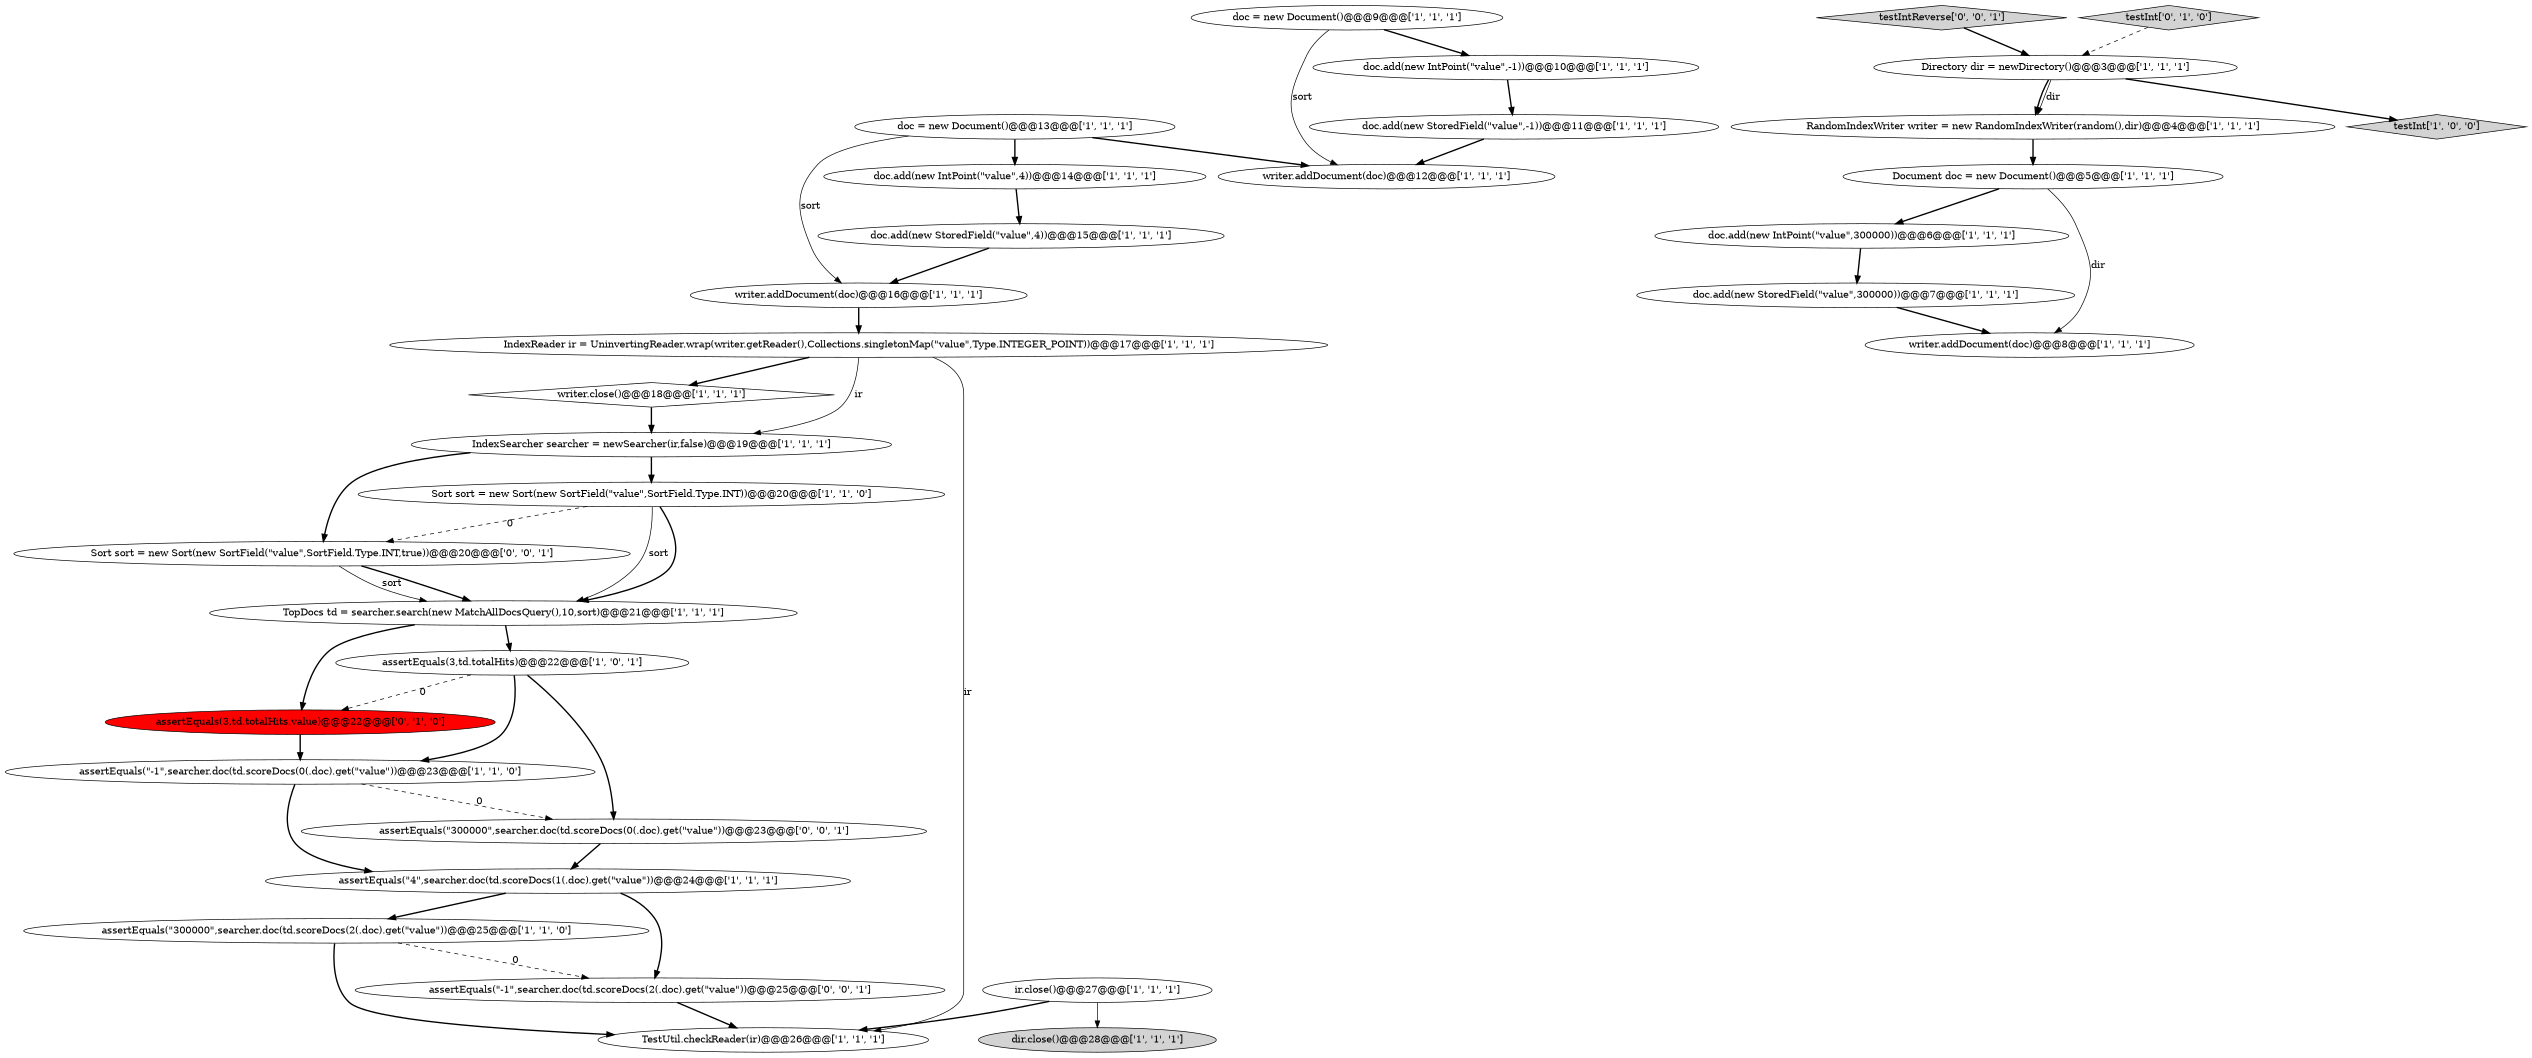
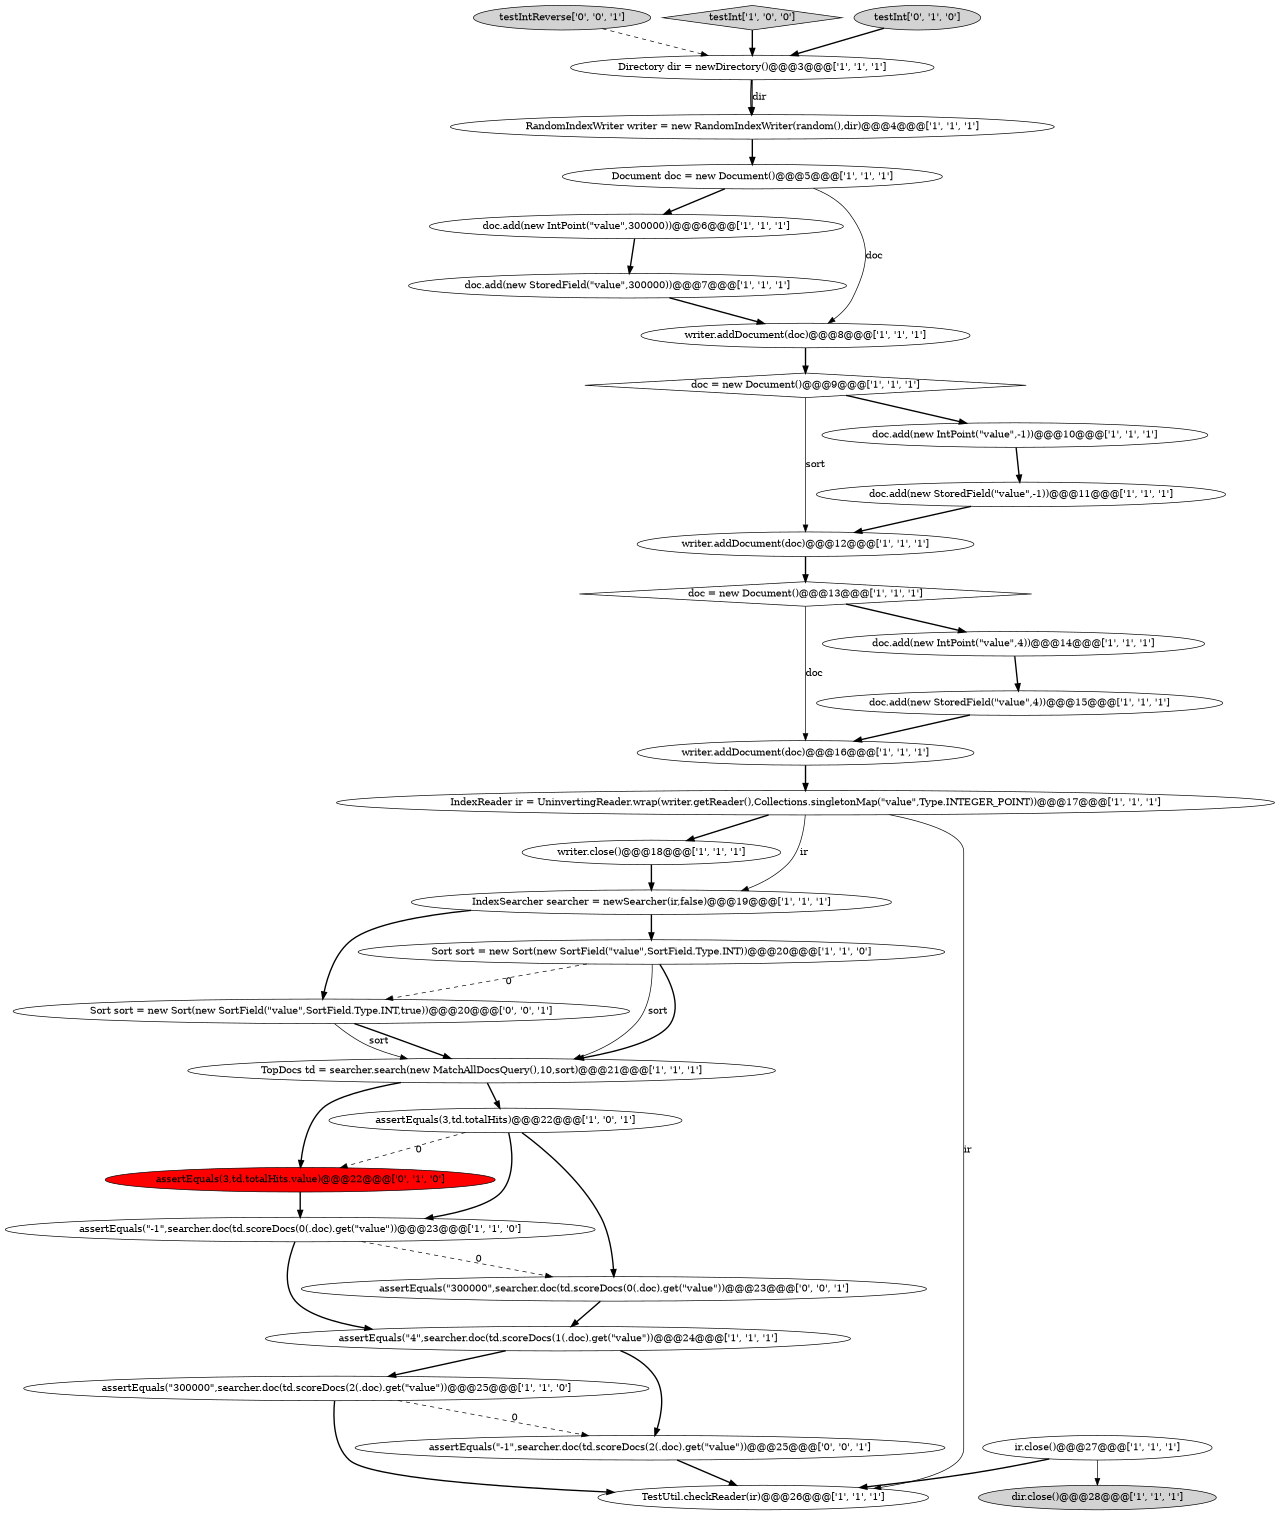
node "doc = new Document()@@@9@@@['1', '1', '1']": shape ellipse -> diamond
node "testIntReverse['0', '0', '1']": shape diamond -> ellipse
node "testInt['0', '1', '0']": shape diamond -> ellipse
edge "testIntReverse['0', '0', '1']" -> "Directory dir = newDirectory()@@@3@@@['1', '1', '1']": style bold -> dashed
edge "testInt['0', '1', '0']" -> "Directory dir = newDirectory()@@@3@@@['1', '1', '1']": style dashed -> bold
edge "Directory dir = newDirectory()@@@3@@@['1', '1', '1']" -> "testInt['1', '0', '0']": reversed
node "doc = new Document()@@@13@@@['1', '1', '1']": shape ellipse -> diamond
edge "doc = new Document()@@@13@@@['1', '1', '1']" -> "writer.addDocument(doc)@@@12@@@['1', '1', '1']": reversed
edge "doc = new Document()@@@13@@@['1', '1', '1']" -> "writer.addDocument(doc)@@@16@@@['1', '1', '1']": label "sort" -> "doc"
edge "Document doc = new Document()@@@5@@@['1', '1', '1']" -> "writer.addDocument(doc)@@@8@@@['1', '1', '1']": label "dir" -> "doc"
edge "writer.addDocument(doc)@@@8@@@['1', '1', '1']" -> "doc = new Document()@@@9@@@['1', '1', '1']": added
node "writer.close()@@@18@@@['1', '1', '1']": shape diamond -> ellipse
